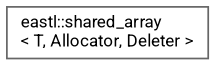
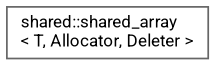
node "eastl::shared_array < T, Allocator, Deleter >": label "eastl::shared_array < T, Allocator, Deleter >" -> "shared::shared_array < T, Allocator, Deleter >"
